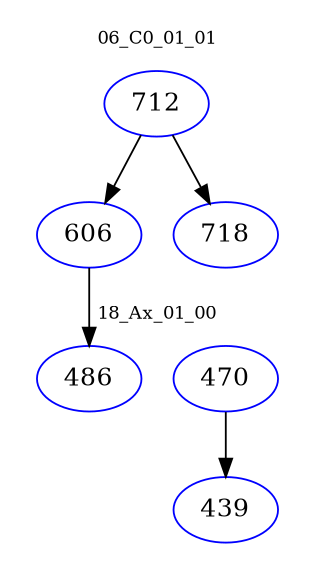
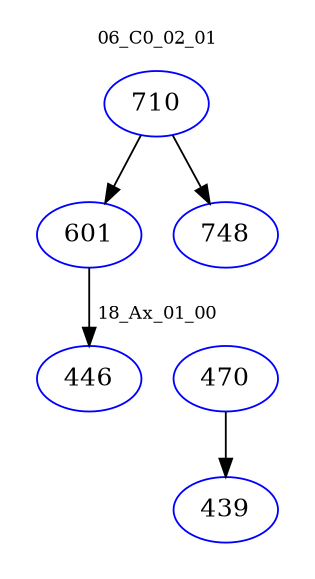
cluster "06_C0_01_01": label "06_C0_01_01" -> "06_C0_02_01"
node "712": label "712" -> "710"
node "606": label "606" -> "601"
node "718": label "718" -> "748"
node "486": label "486" -> "446"
